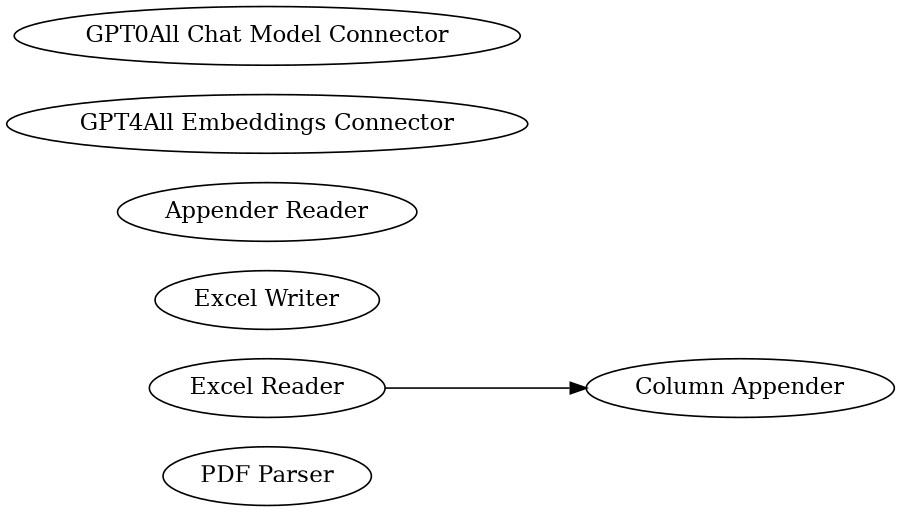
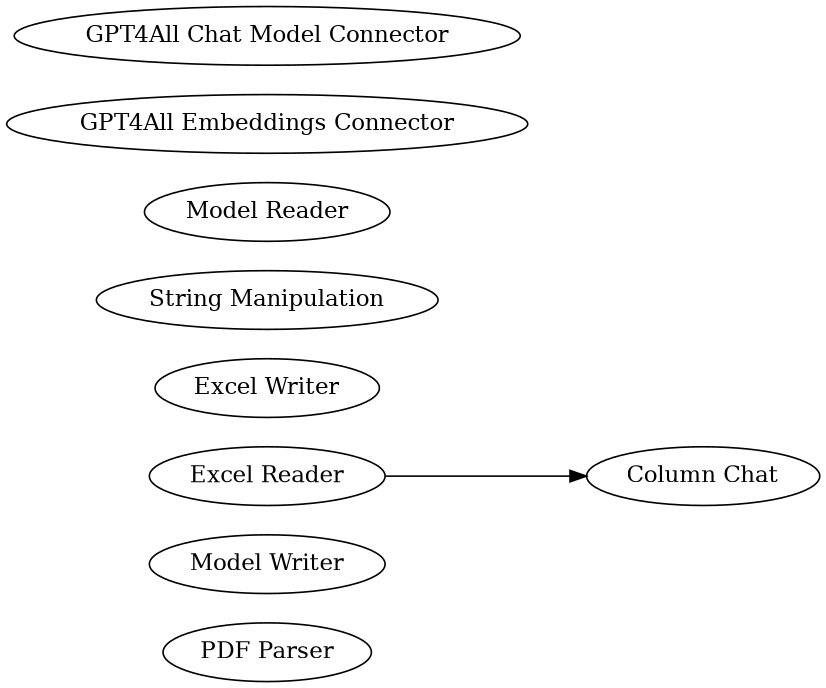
node "GPT0All Chat Model Connector": label "GPT0All Chat Model Connector" -> "GPT4All Chat Model Connector"
node "Appender Reader": label "Appender Reader" -> "Model Reader"
node "String Manipulation": added
node "Column Appender": label "Column Appender" -> "Column Chat"
node "Model Writer": added
